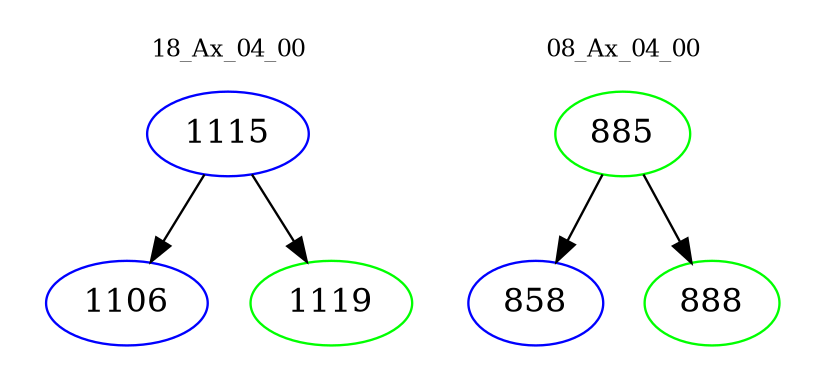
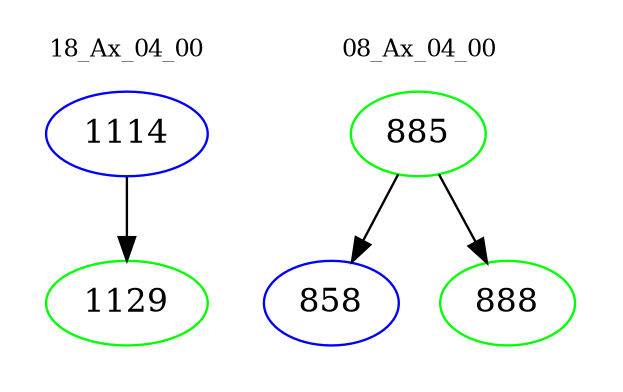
node "1115": label "1115" -> "1114"
node "1106": removed
node "1119": label "1119" -> "1129"
